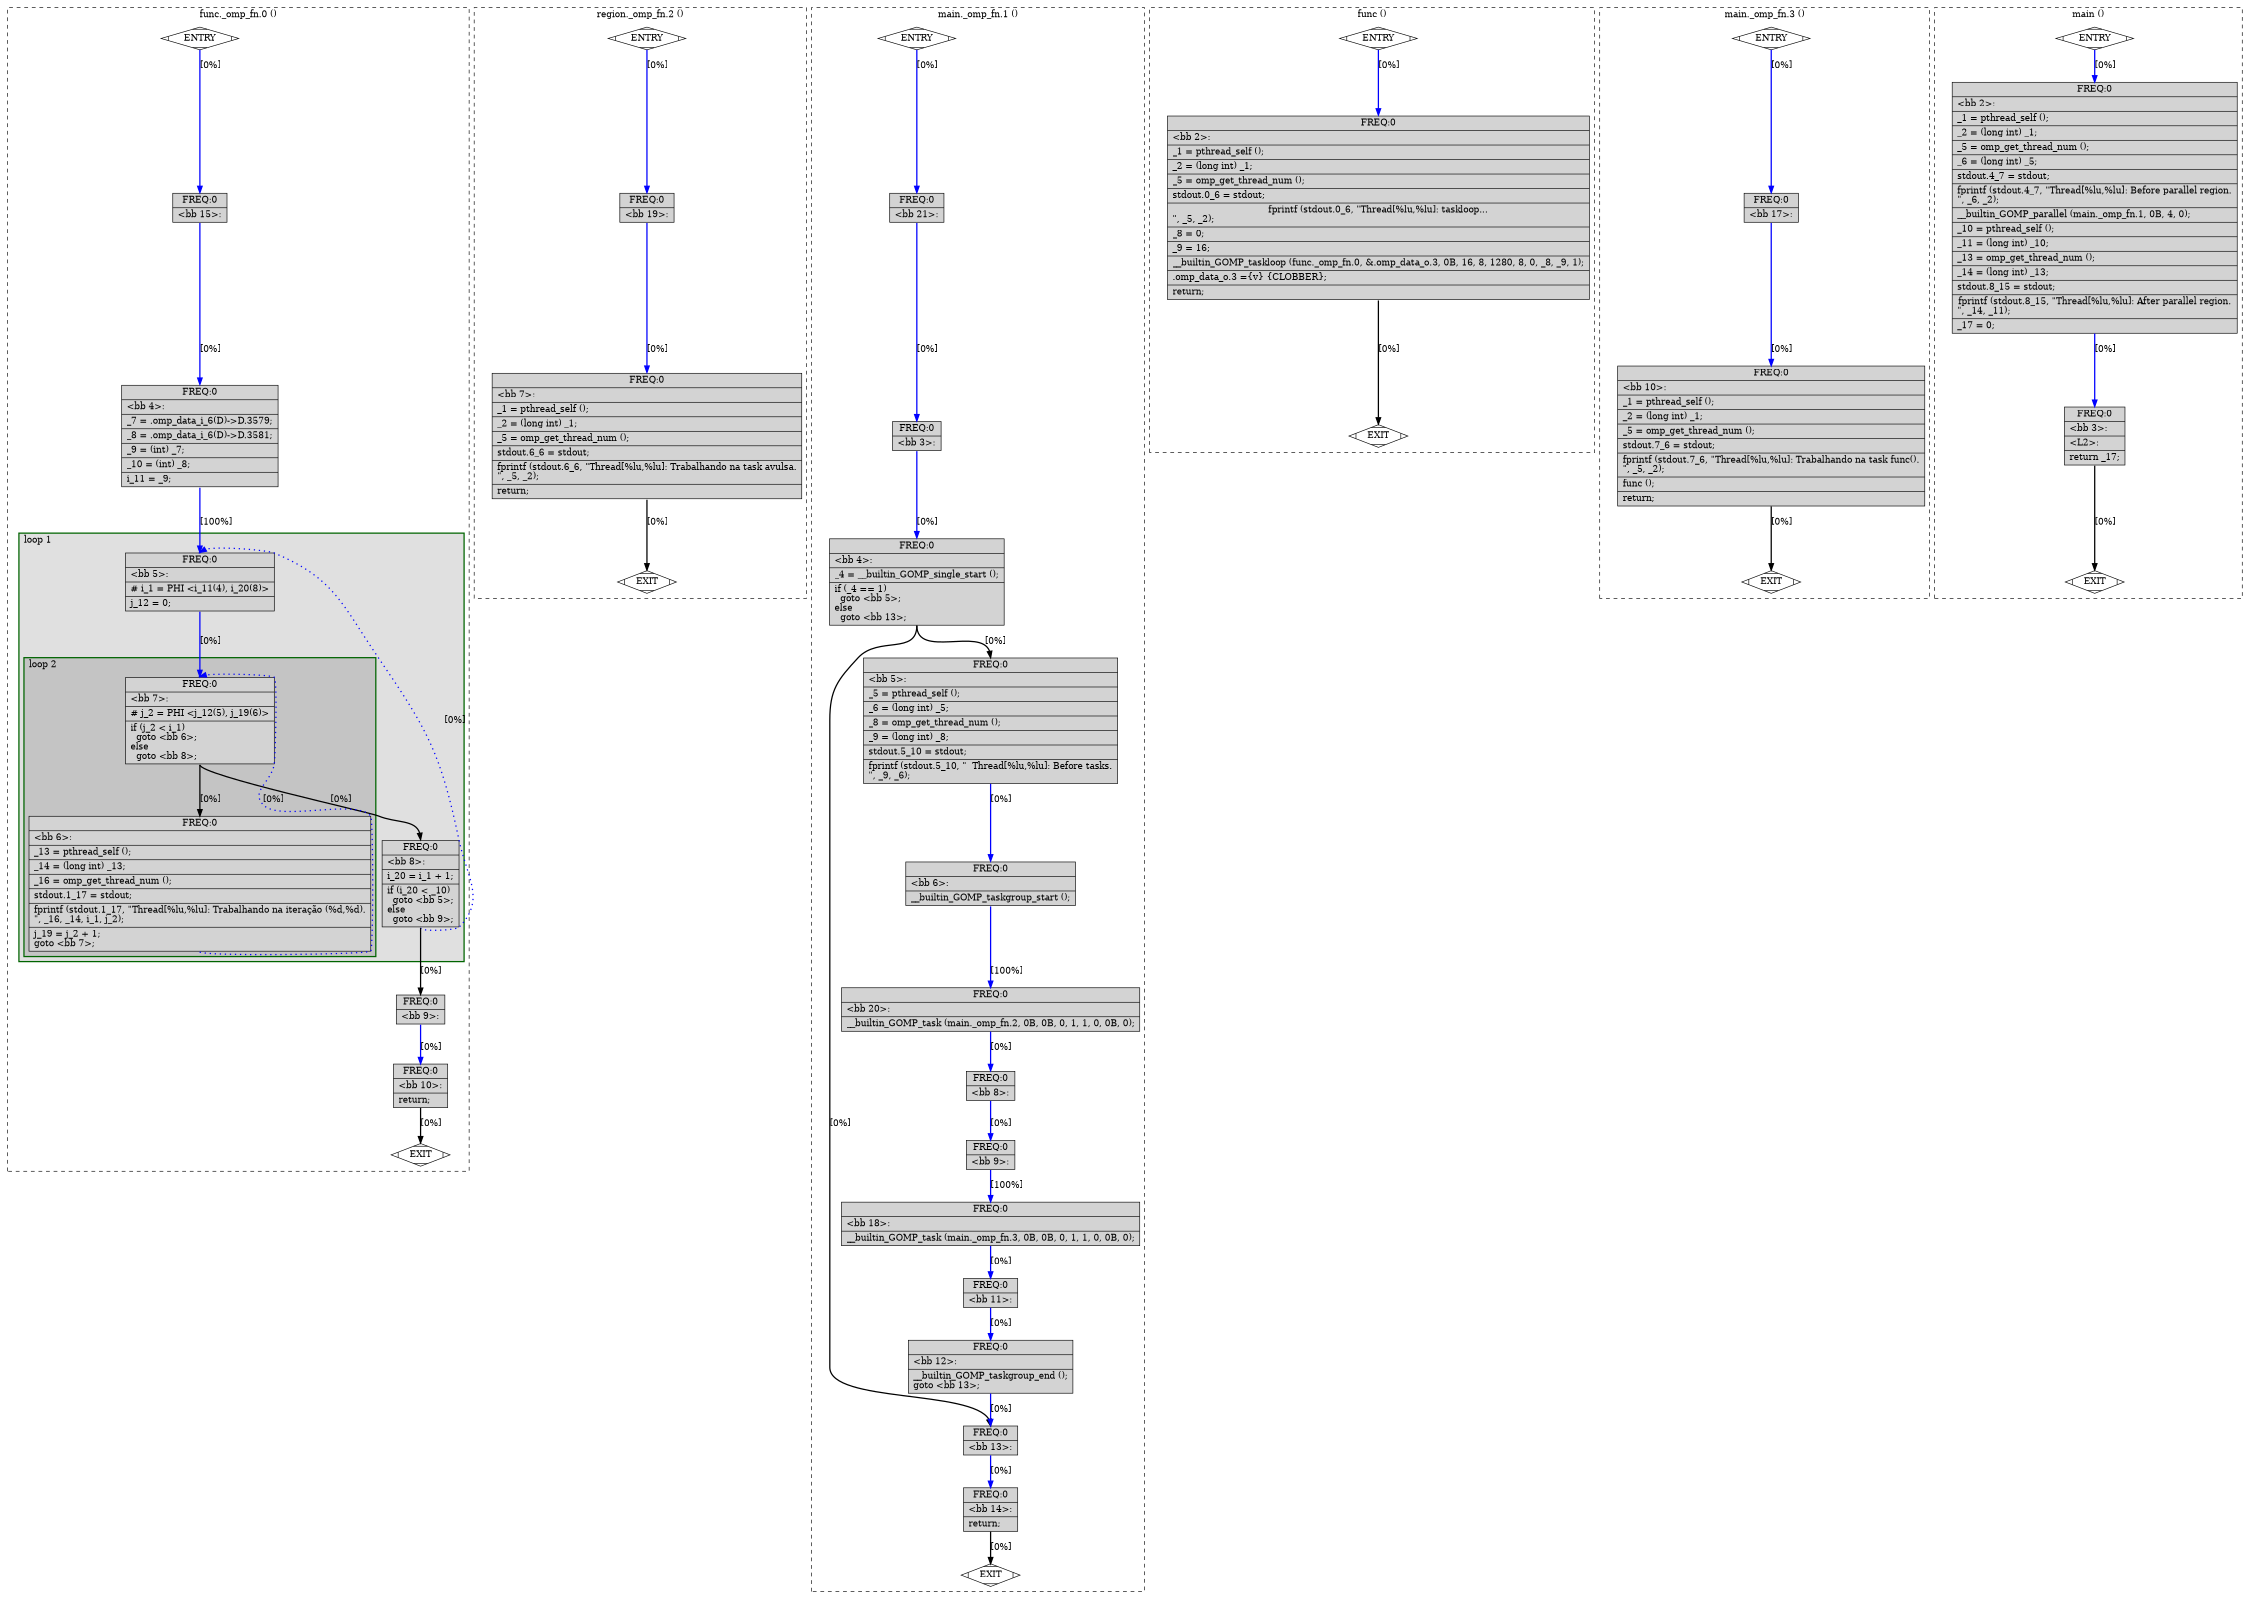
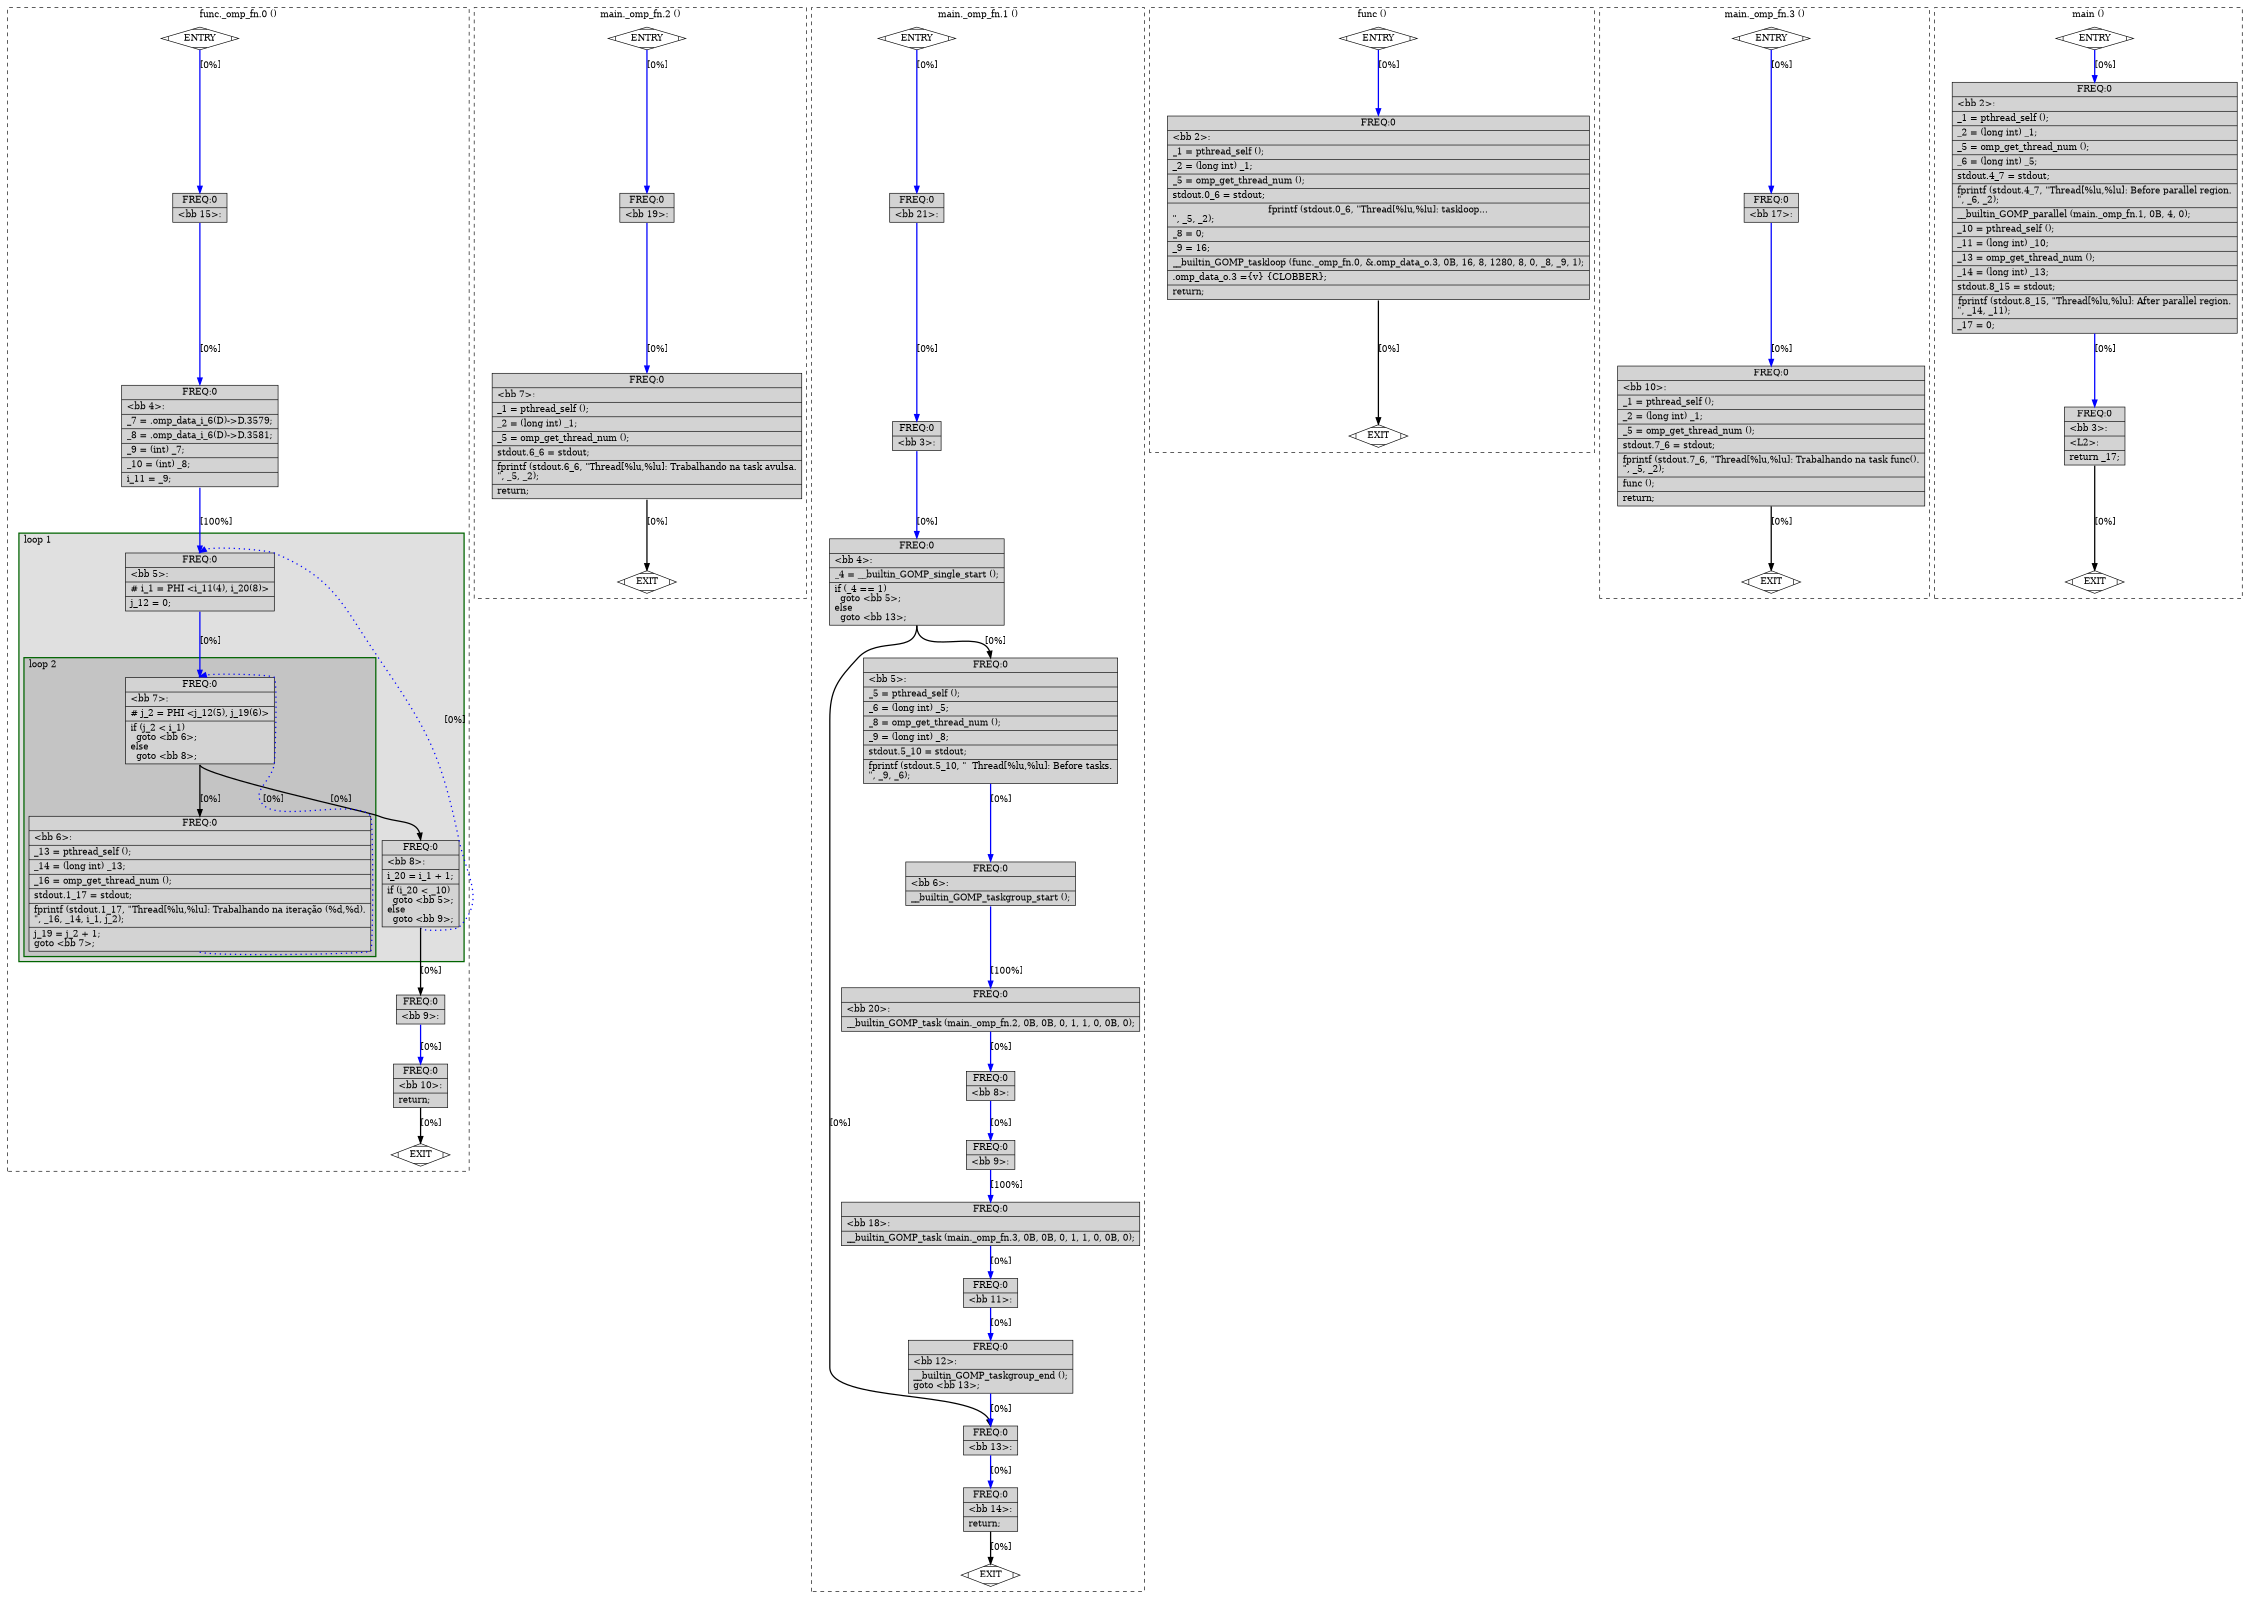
cluster "region._omp_fn.2 ()": label "region._omp_fn.2 ()" -> "main._omp_fn.2 ()"
